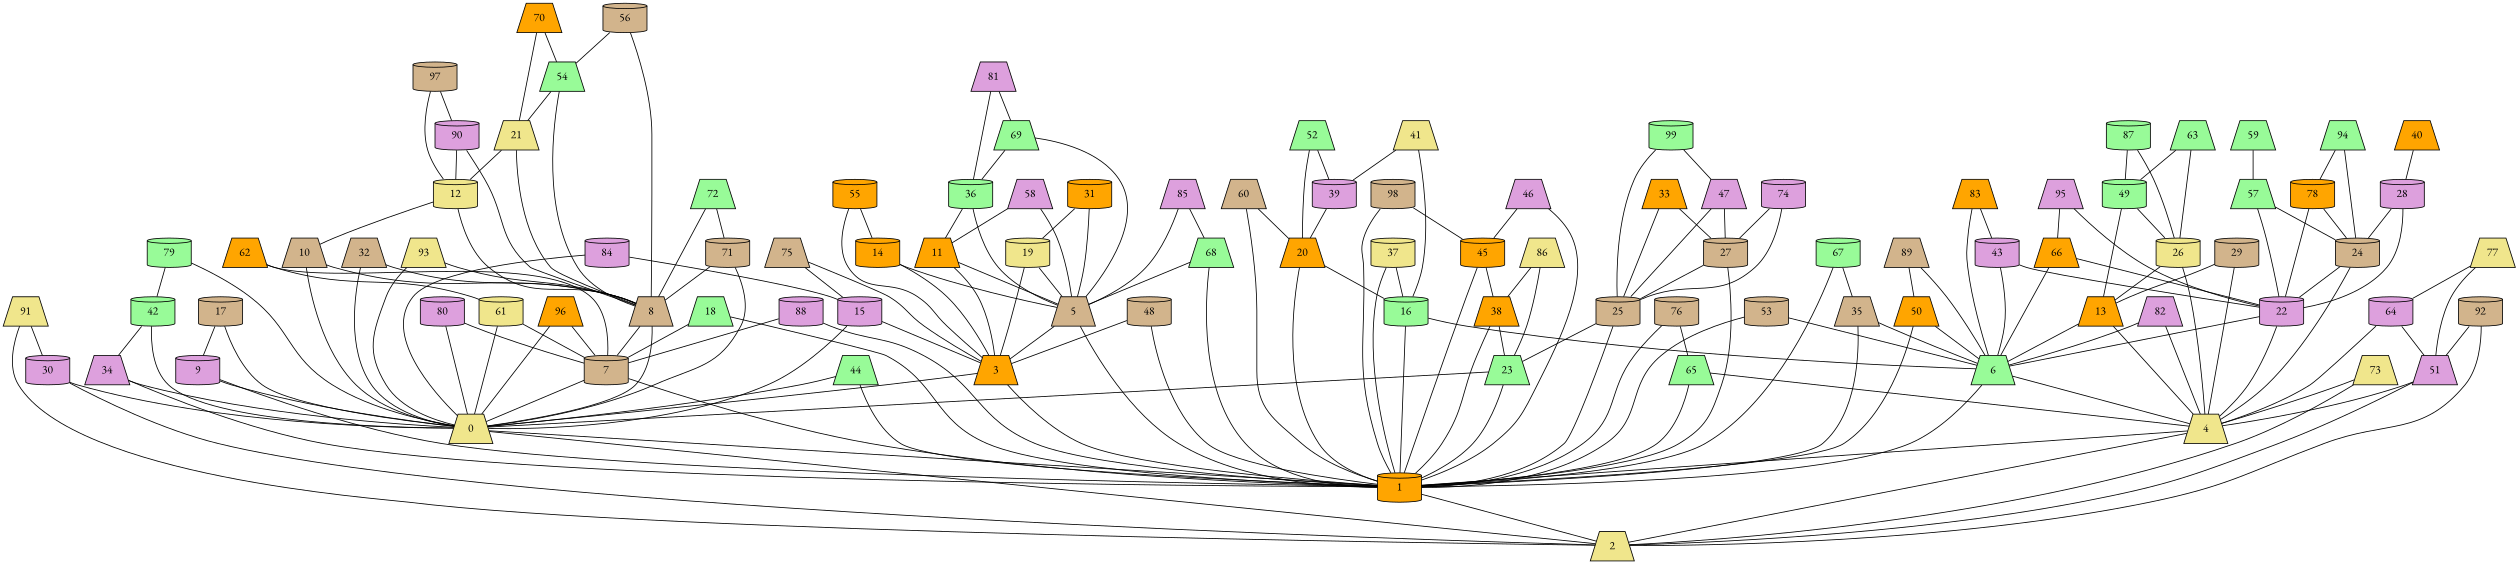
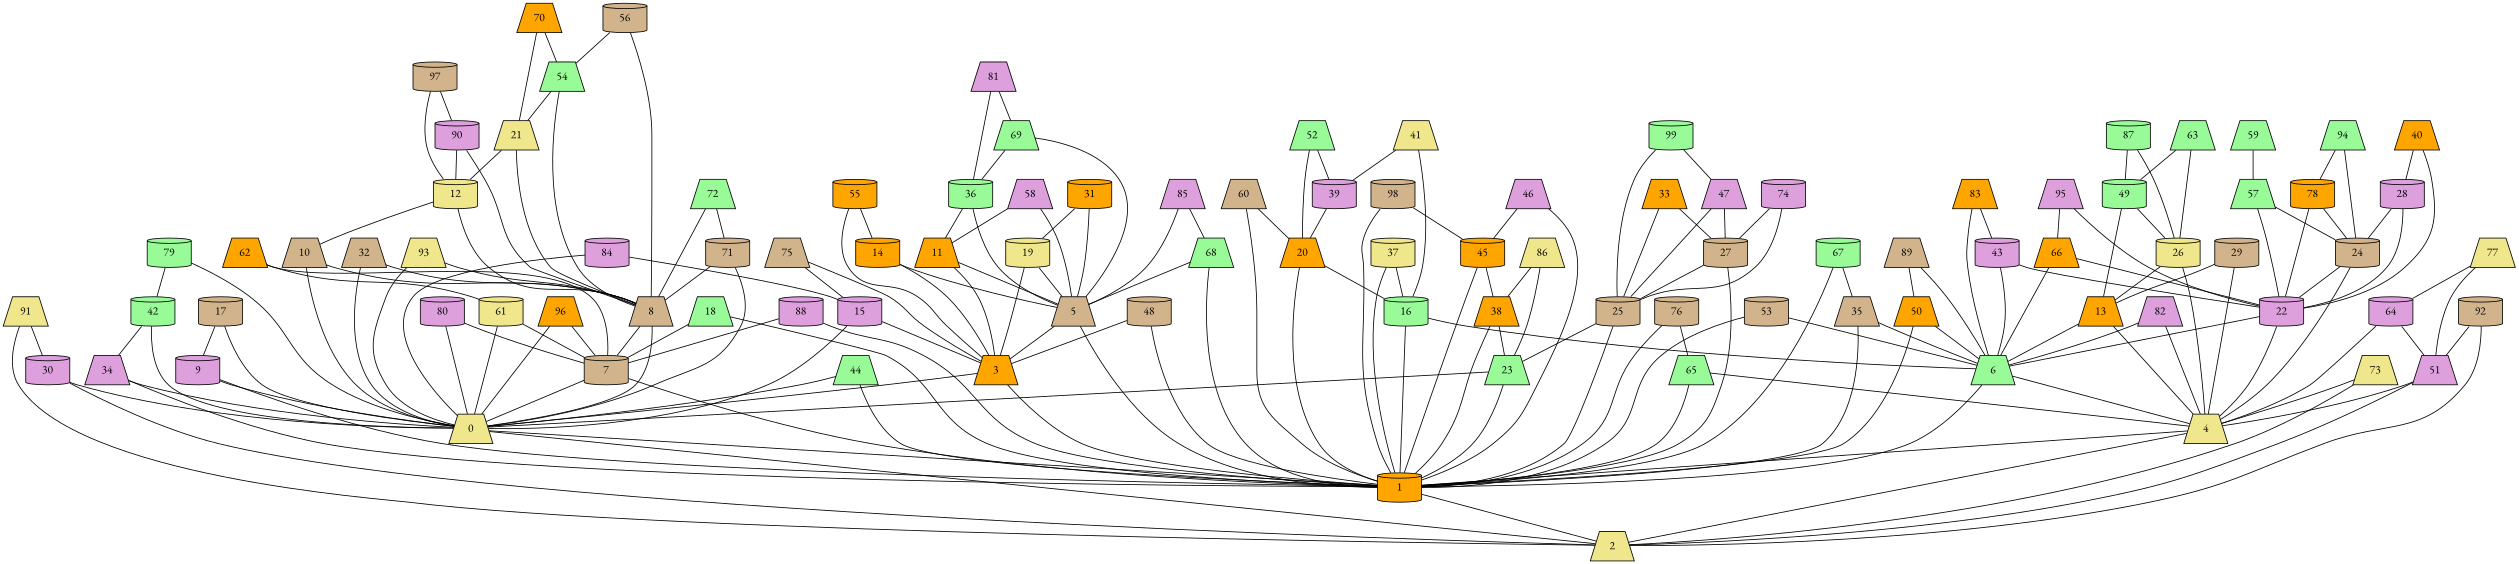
edge "40" -- "22": added
